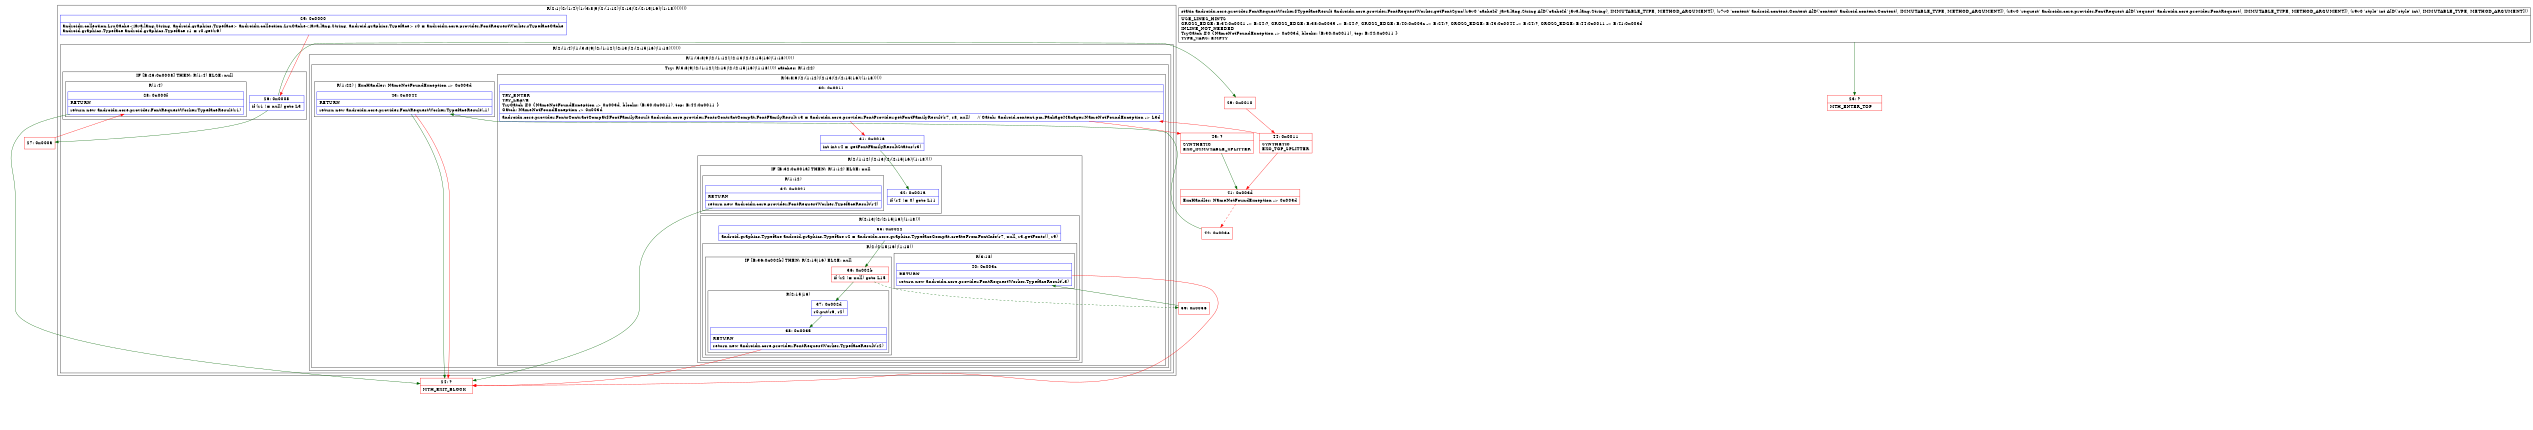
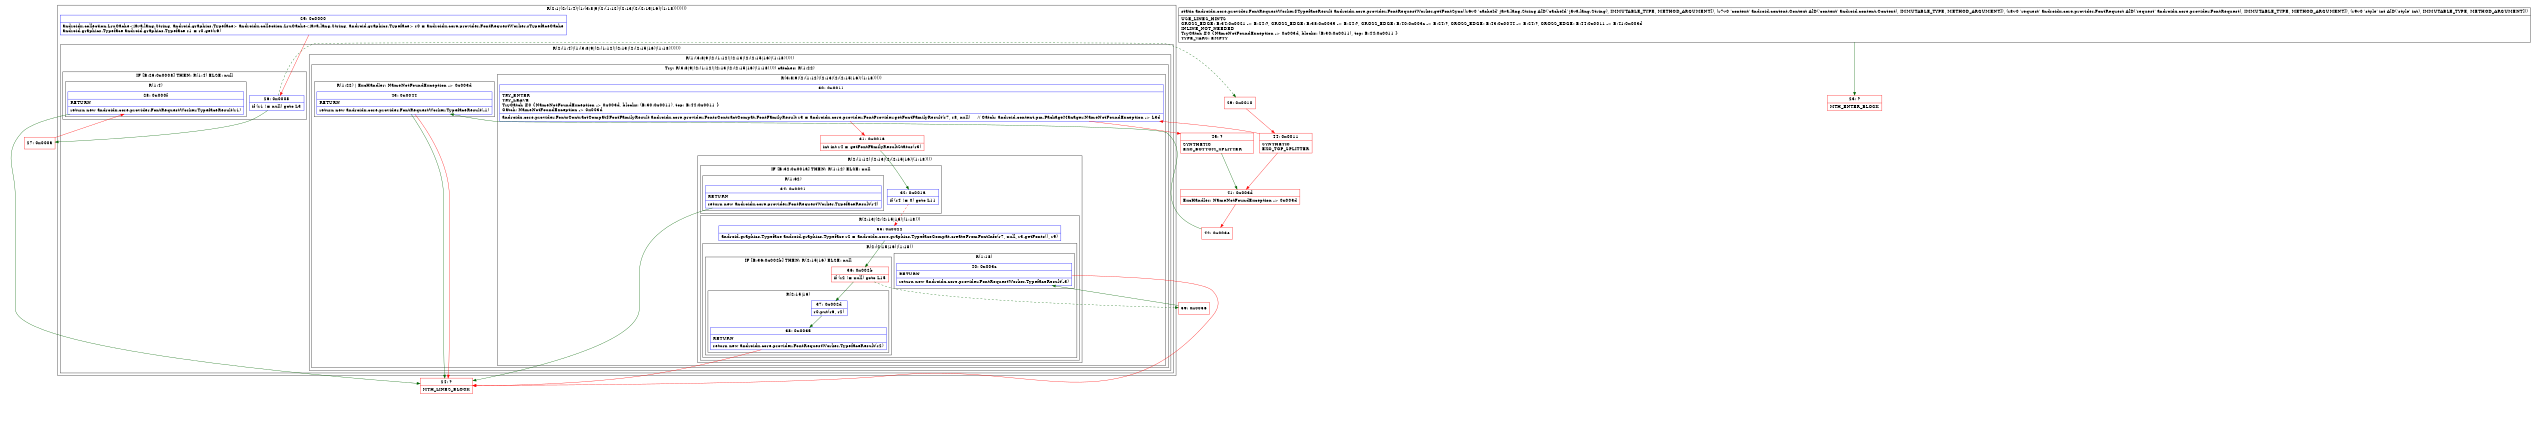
edge "26: 0x0008" -> "29: 0x0010": style solid -> dashed
node "23: ?": text "MTH_ENTER_TOP" -> "MTH_ENTER_BLOCK"
node "31: 0x0016": color blue -> red
node "45: ?": text "EXC_IMMUTABLE_SPLITTER" -> "EXC_BOTTOM_SPLITTER"
cluster "R(1:12)": label "R(1:12)" -> "R(1:62)"
edge "32: 0x001a" -> "35: 0x0022": added
edge "41: 0x003d" -> "42: 0x003e": style dashed -> solid
cluster "R(3:18)": label "R(3:18)" -> "R(1:18)"
node "24: ?": text "MTH_EXIT_BLOCK" -> "MTH_LINES_BLOCK"
